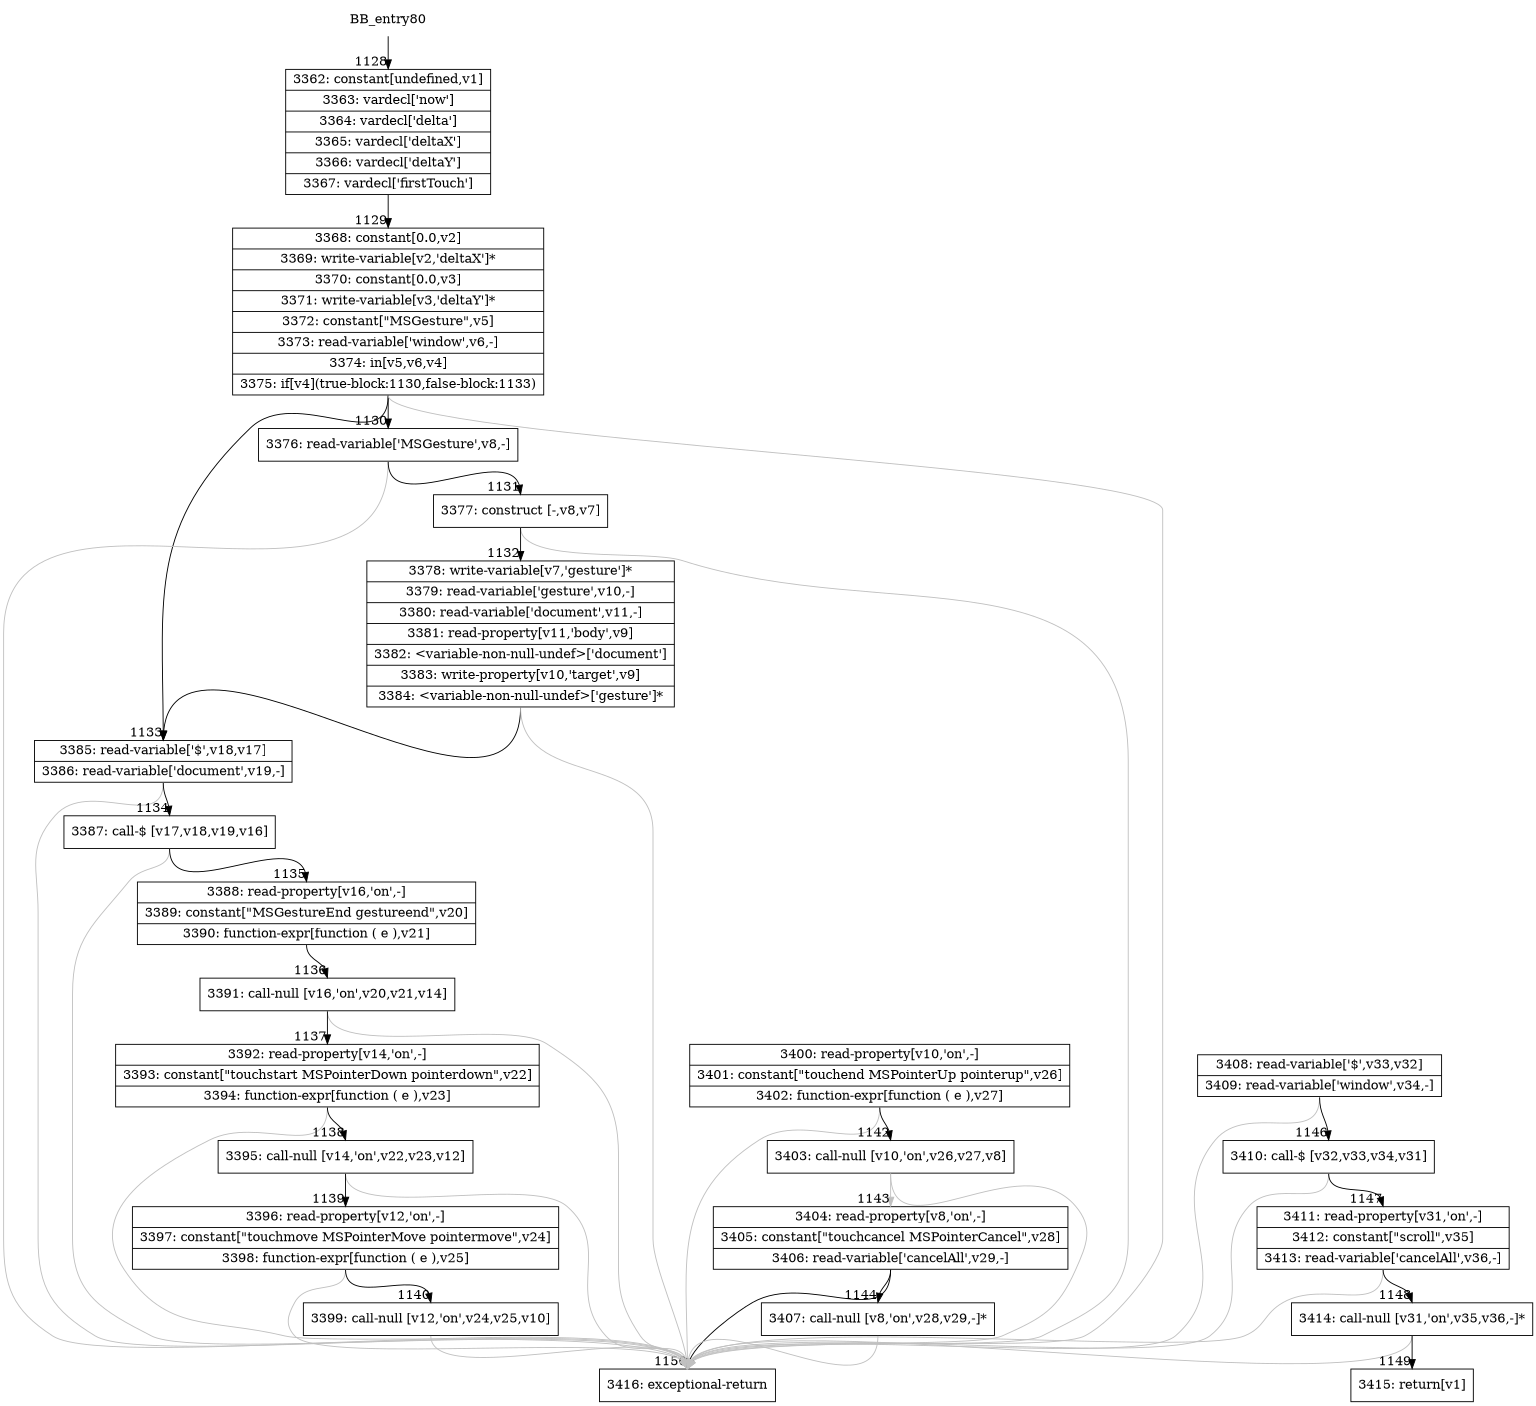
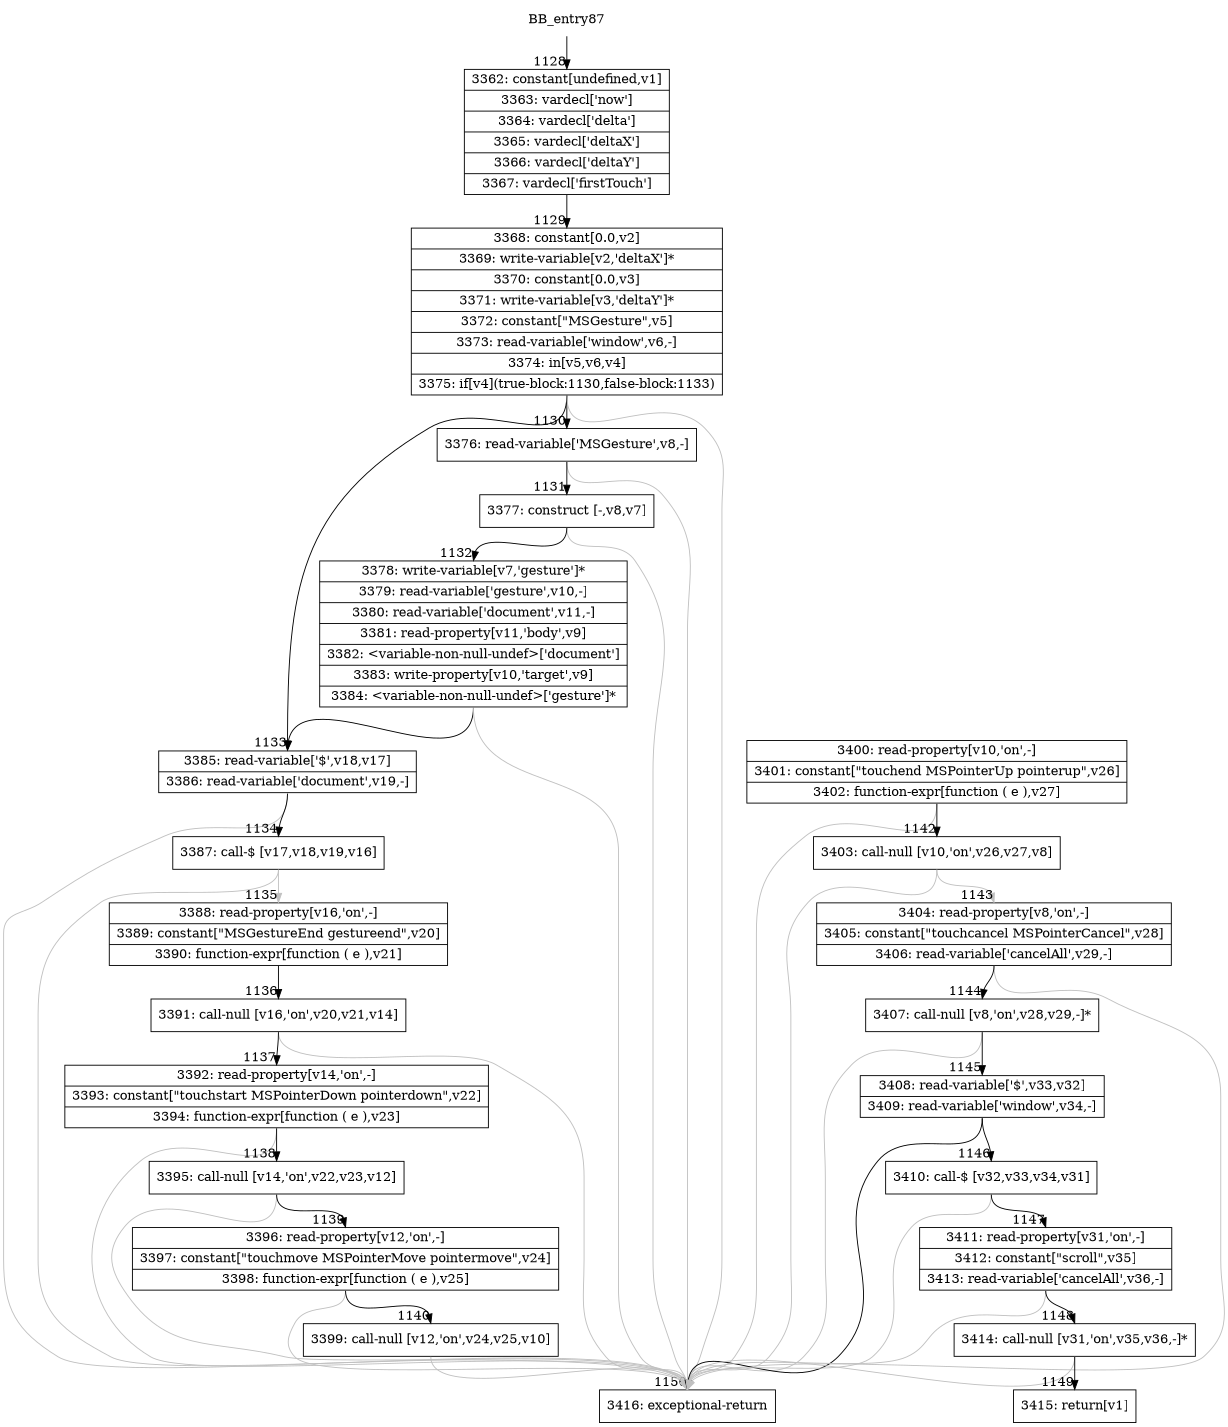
node "BB_entry80": label "BB_entry80" -> "BB_entry87"
edge "3387: call-$ [v17,v18,v19,v16]" -> "3388: read-property[v16,'on',-]": color black -> gray
edge "3407: call-null [v8,'on',v28,v29,-]*" -> "3408: read-variable['$',v33,v32]": added
edge "3404: read-property[v8,'on',-]" -> "3416: exceptional-return": color black -> gray
edge "3408: read-variable['$',v33,v32]" -> "3416: exceptional-return": color gray -> black
